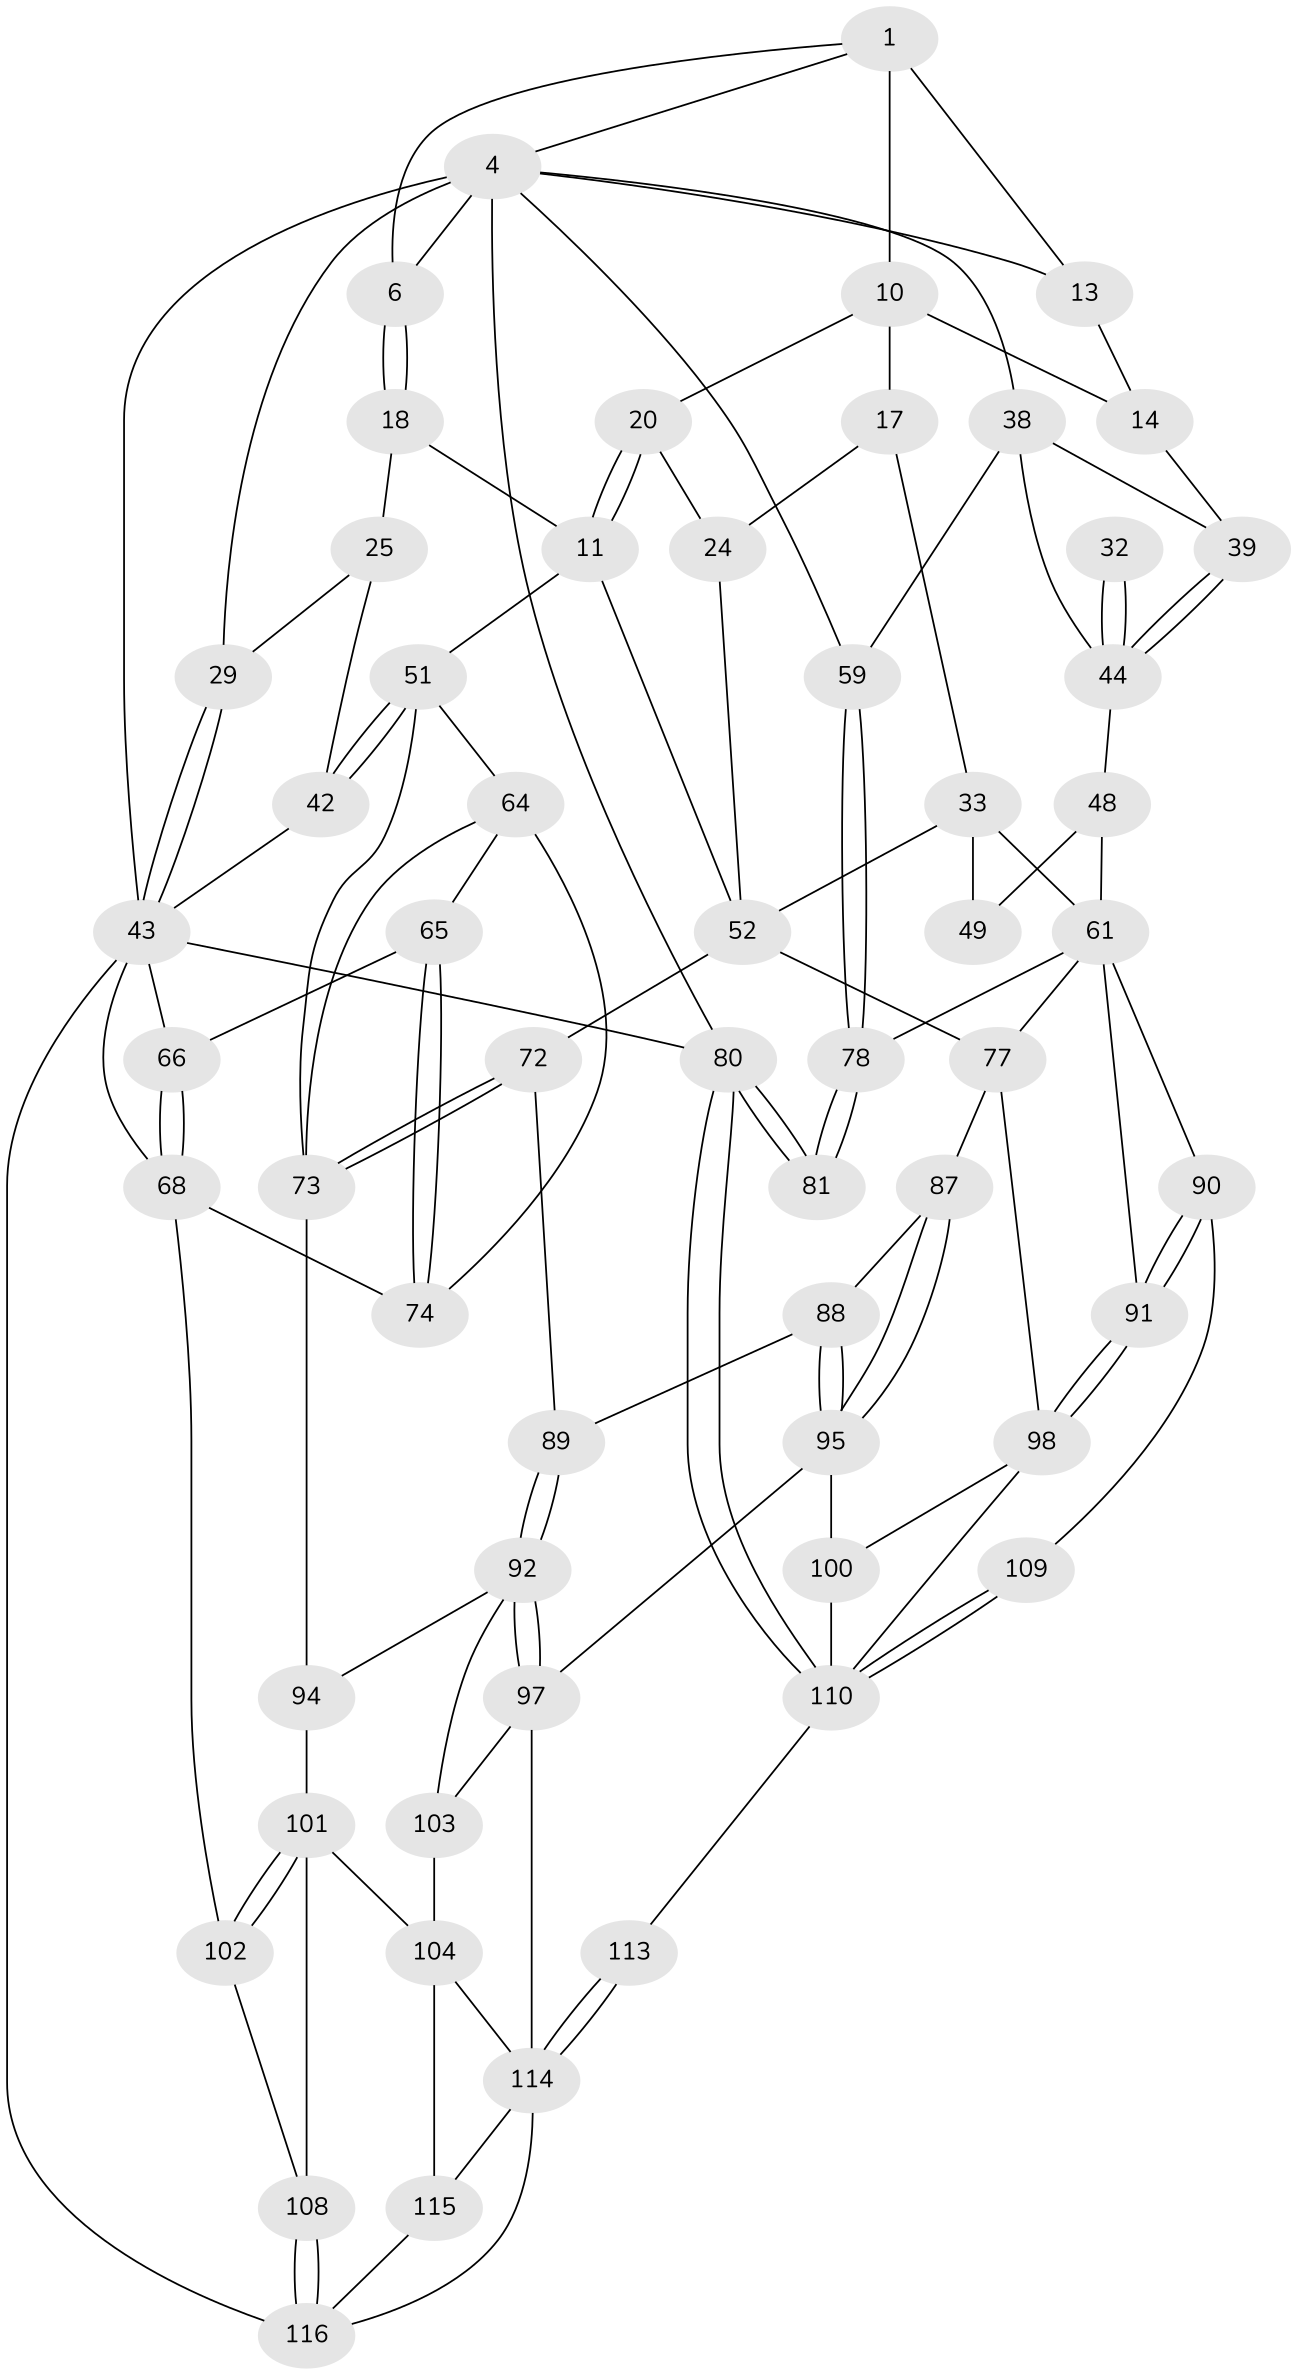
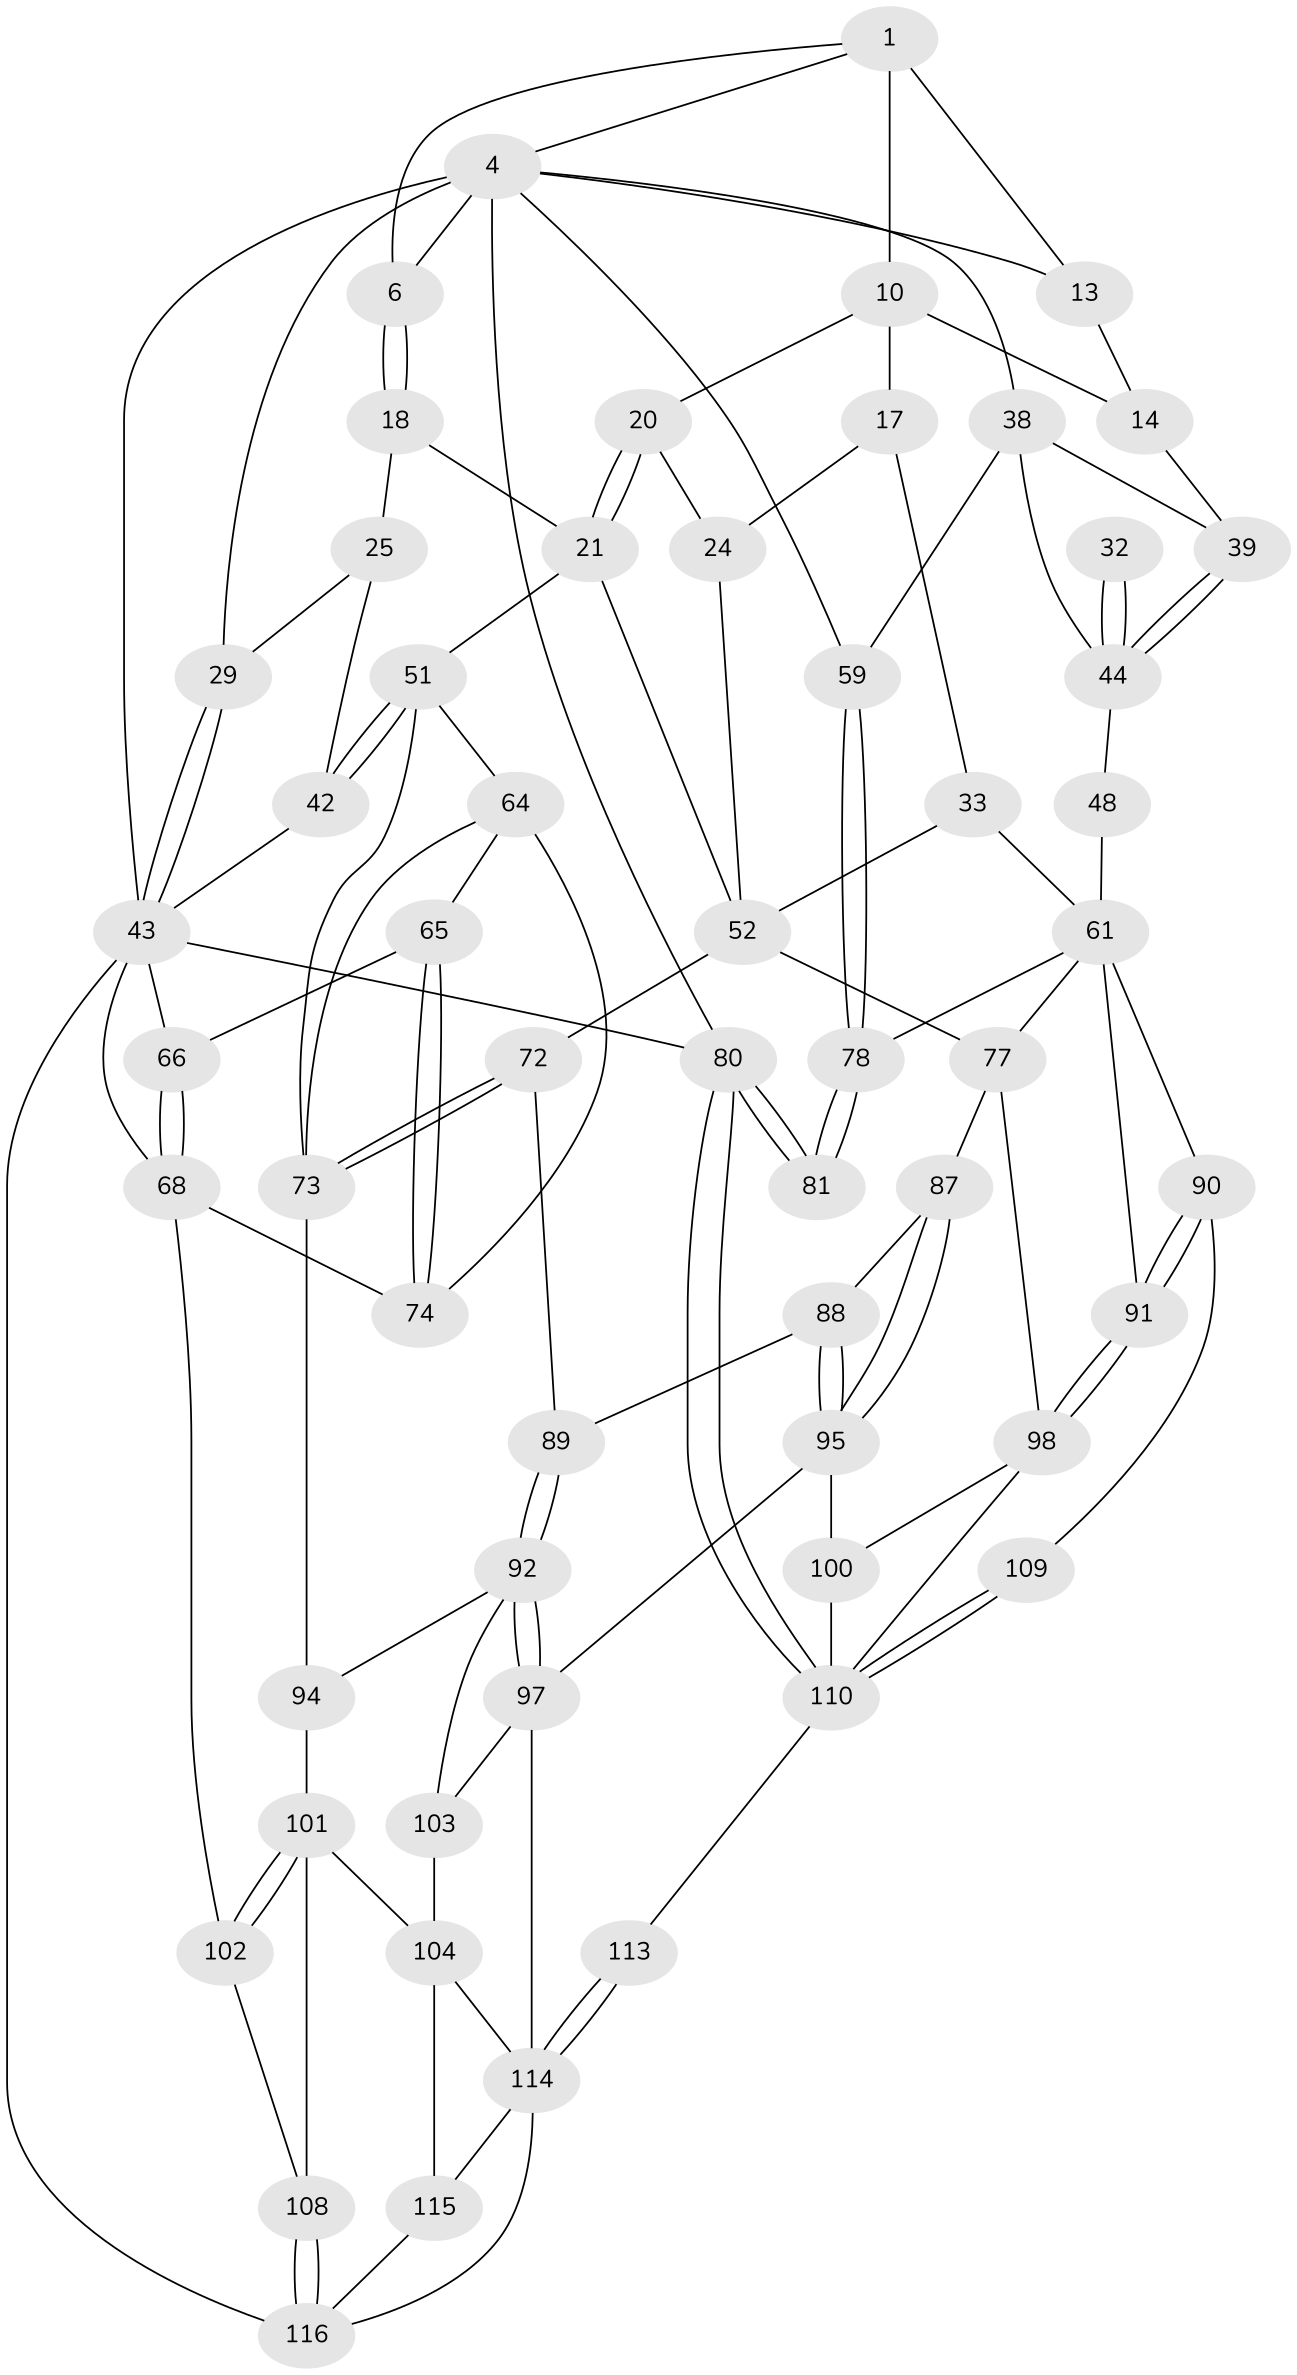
node "11": label "11" -> "21"
node "49": removed
